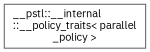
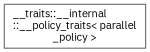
node "__pstl::__internal ::__policy_traits< parallel _policy >": label "__pstl::__internal ::__policy_traits< parallel _policy >" -> "__traits::__internal ::__policy_traits< parallel _policy >"
